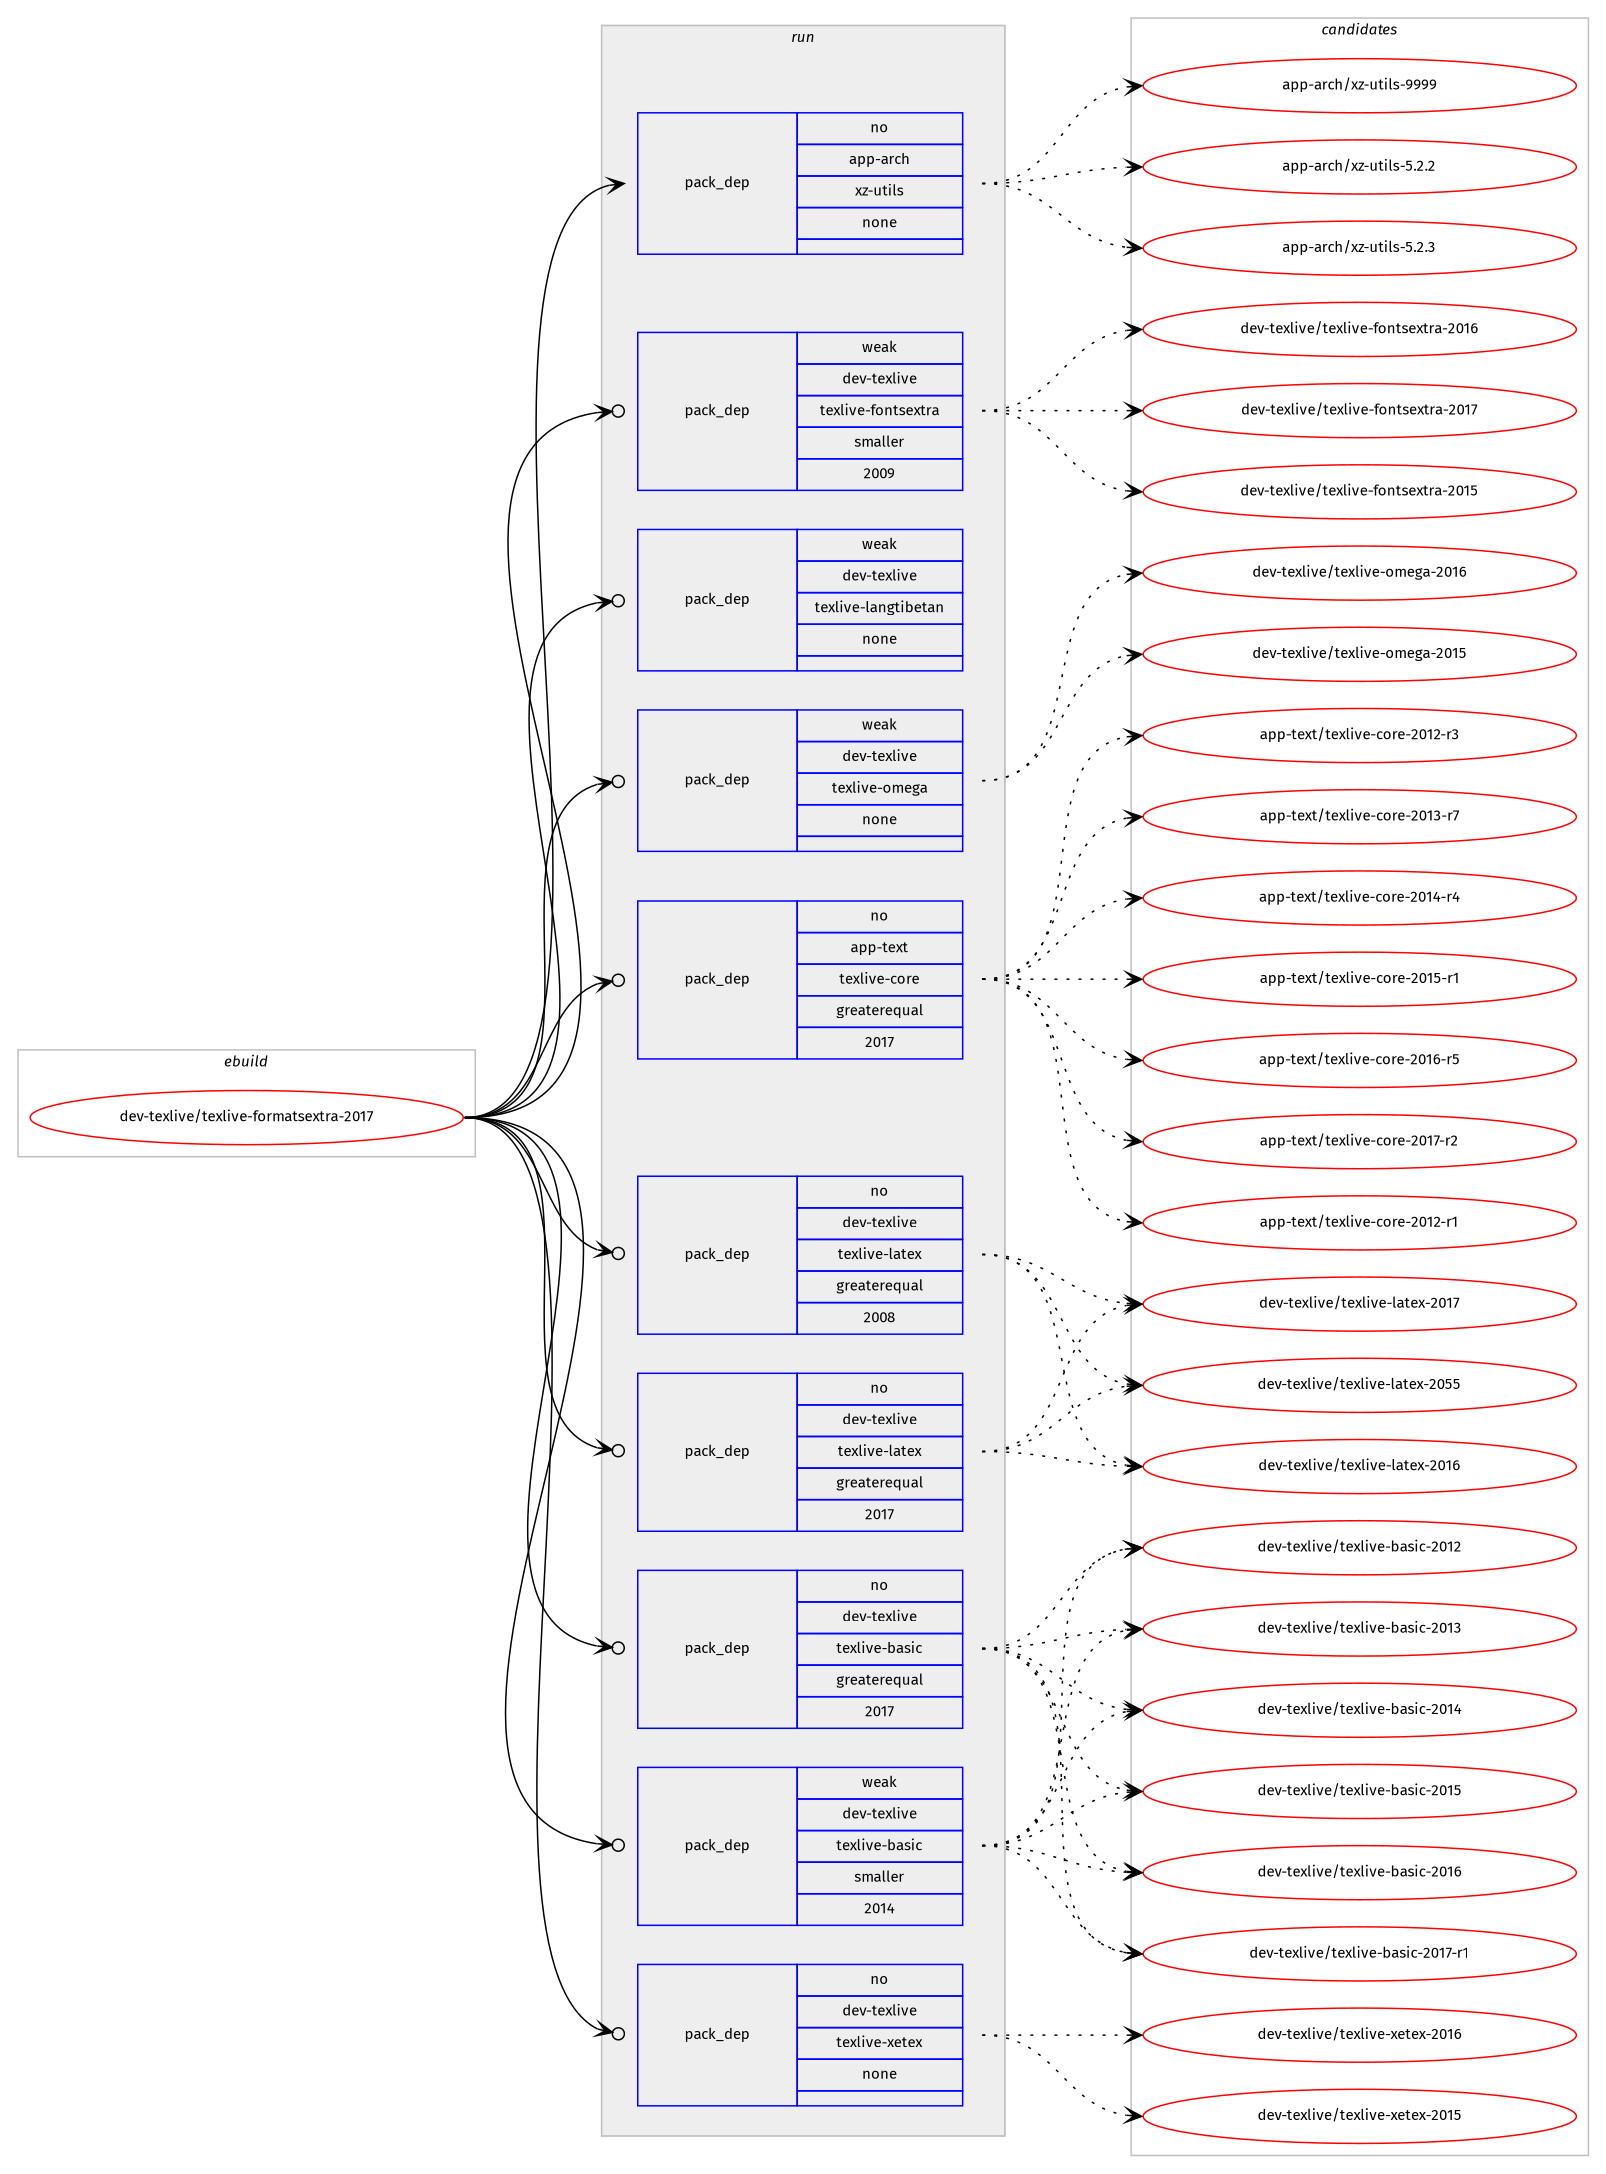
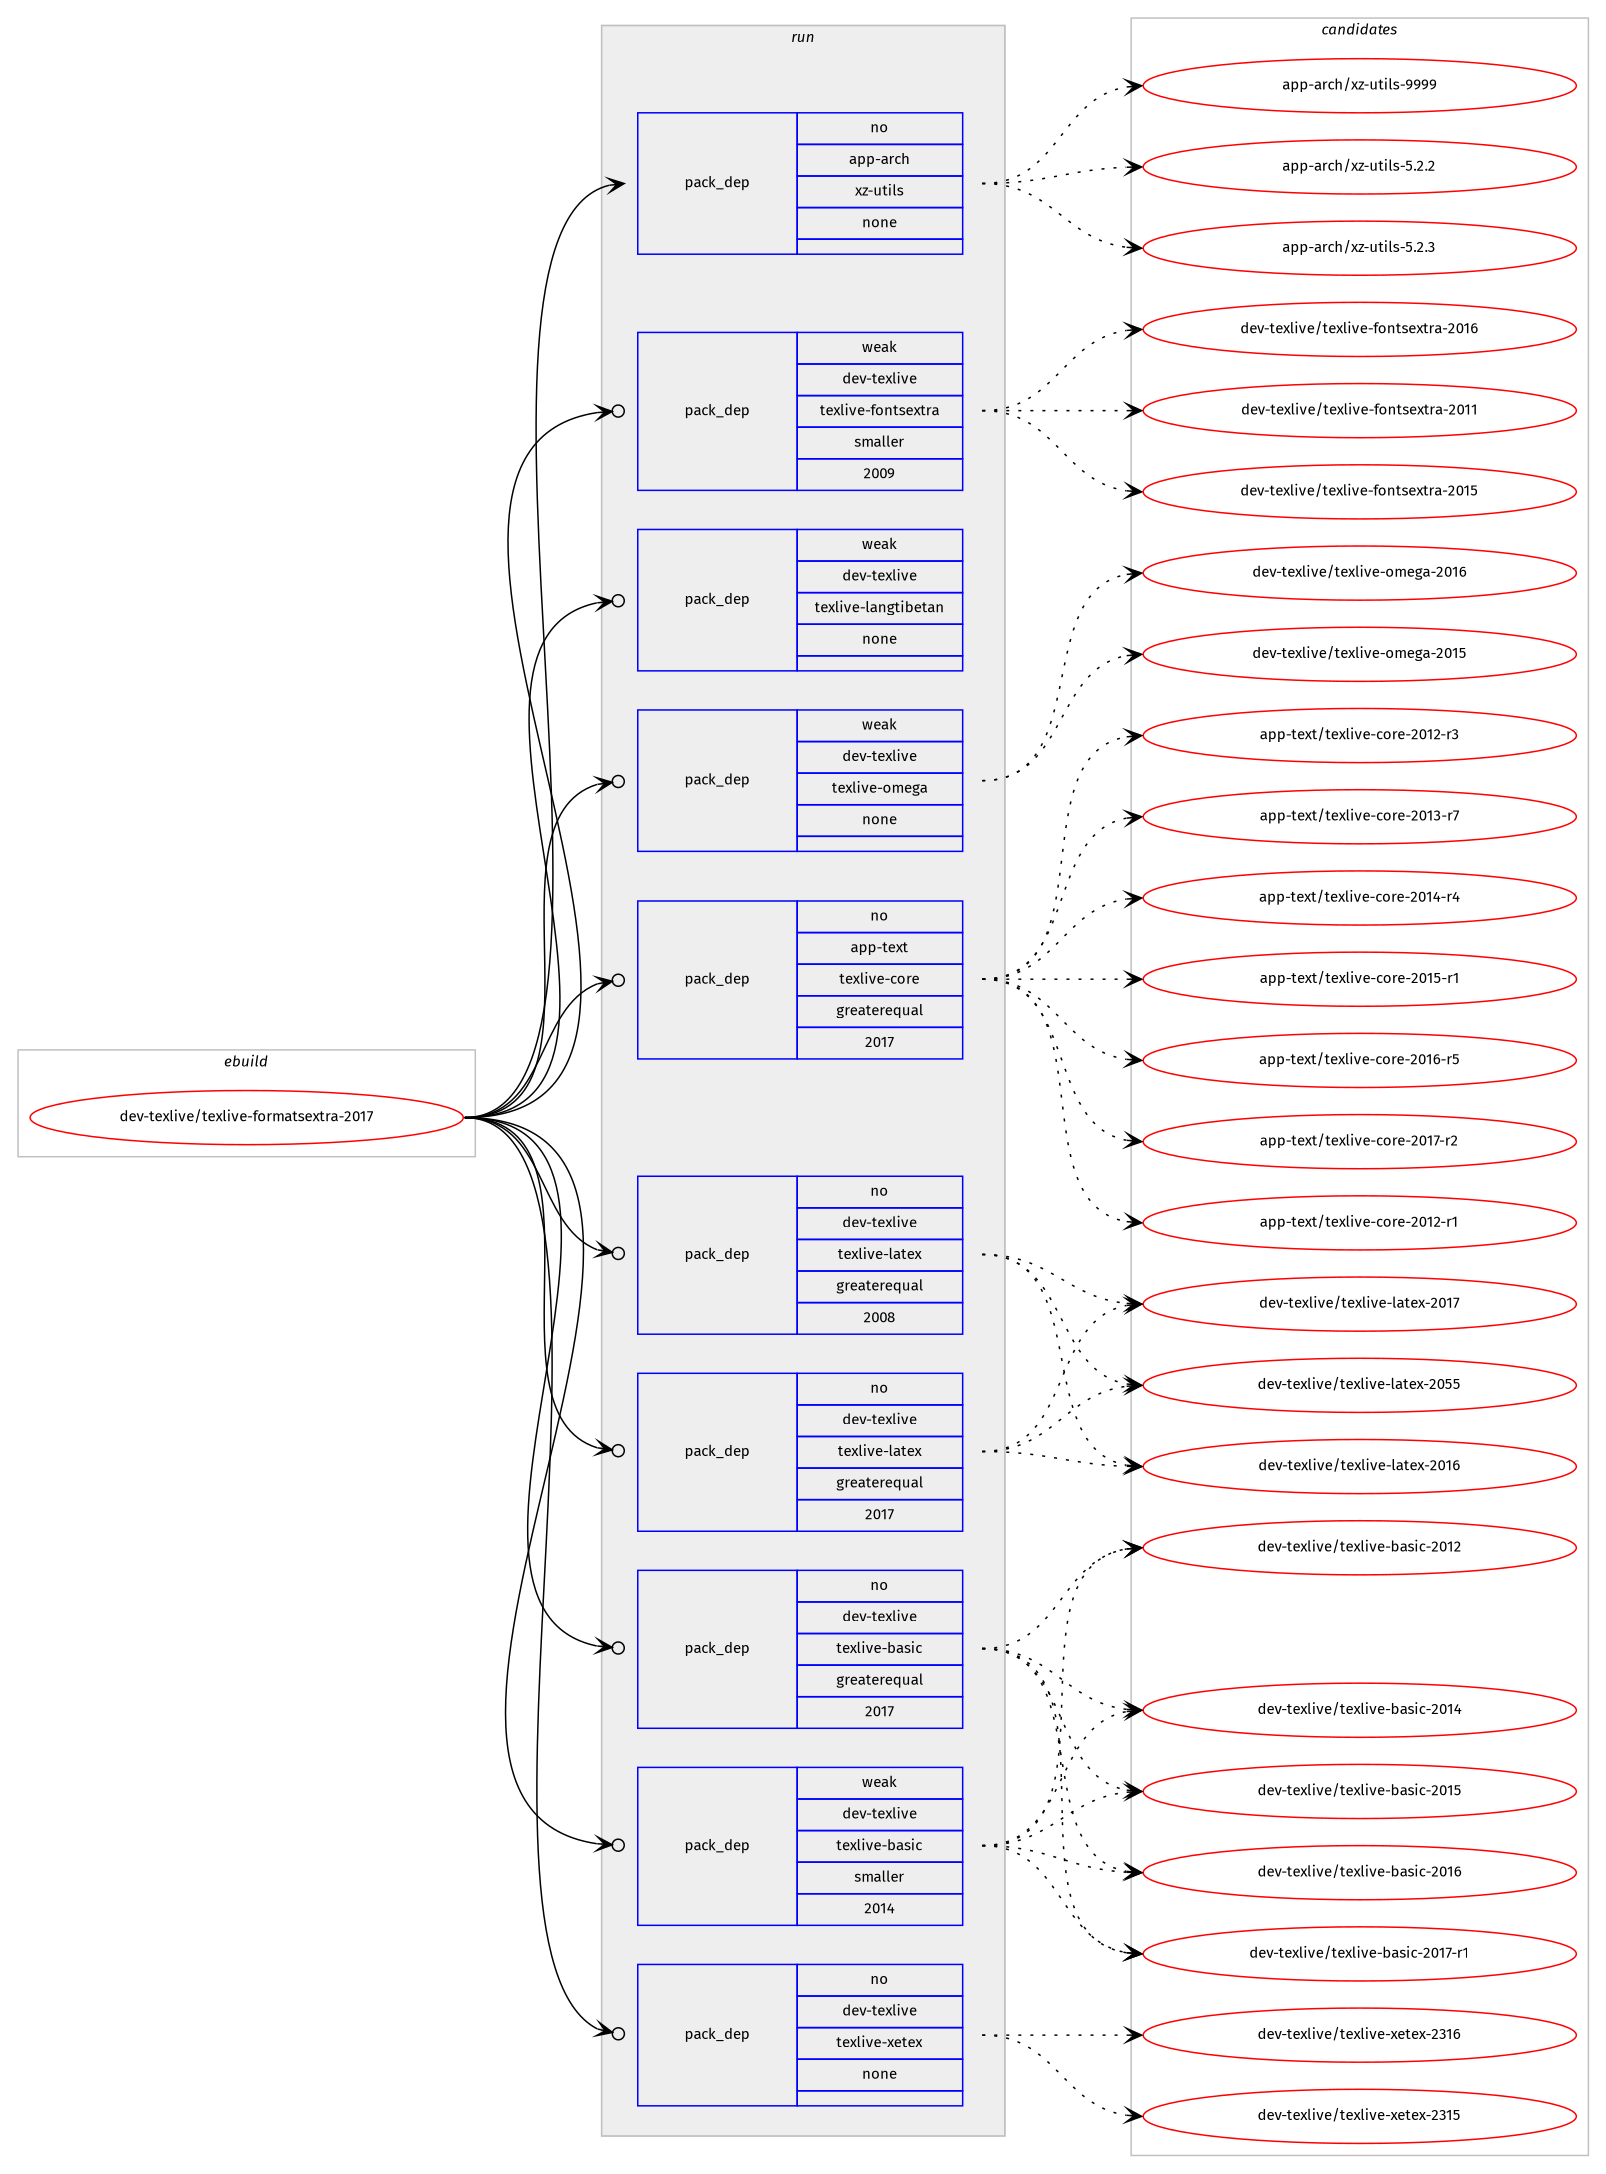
node "dev-texlive/texlive-fontsextra-2017": label "dev-texlive/texlive-fontsextra-2017" -> "dev-texlive/texlive-fontsextra-2011"
node "dev-texlive/texlive-basic-2013": removed
node "dev-texlive/texlive-xetex-2016": label "dev-texlive/texlive-xetex-2016" -> "dev-texlive/texlive-xetex-2316"
node "dev-texlive/texlive-xetex-2015": label "dev-texlive/texlive-xetex-2015" -> "dev-texlive/texlive-xetex-2315"
